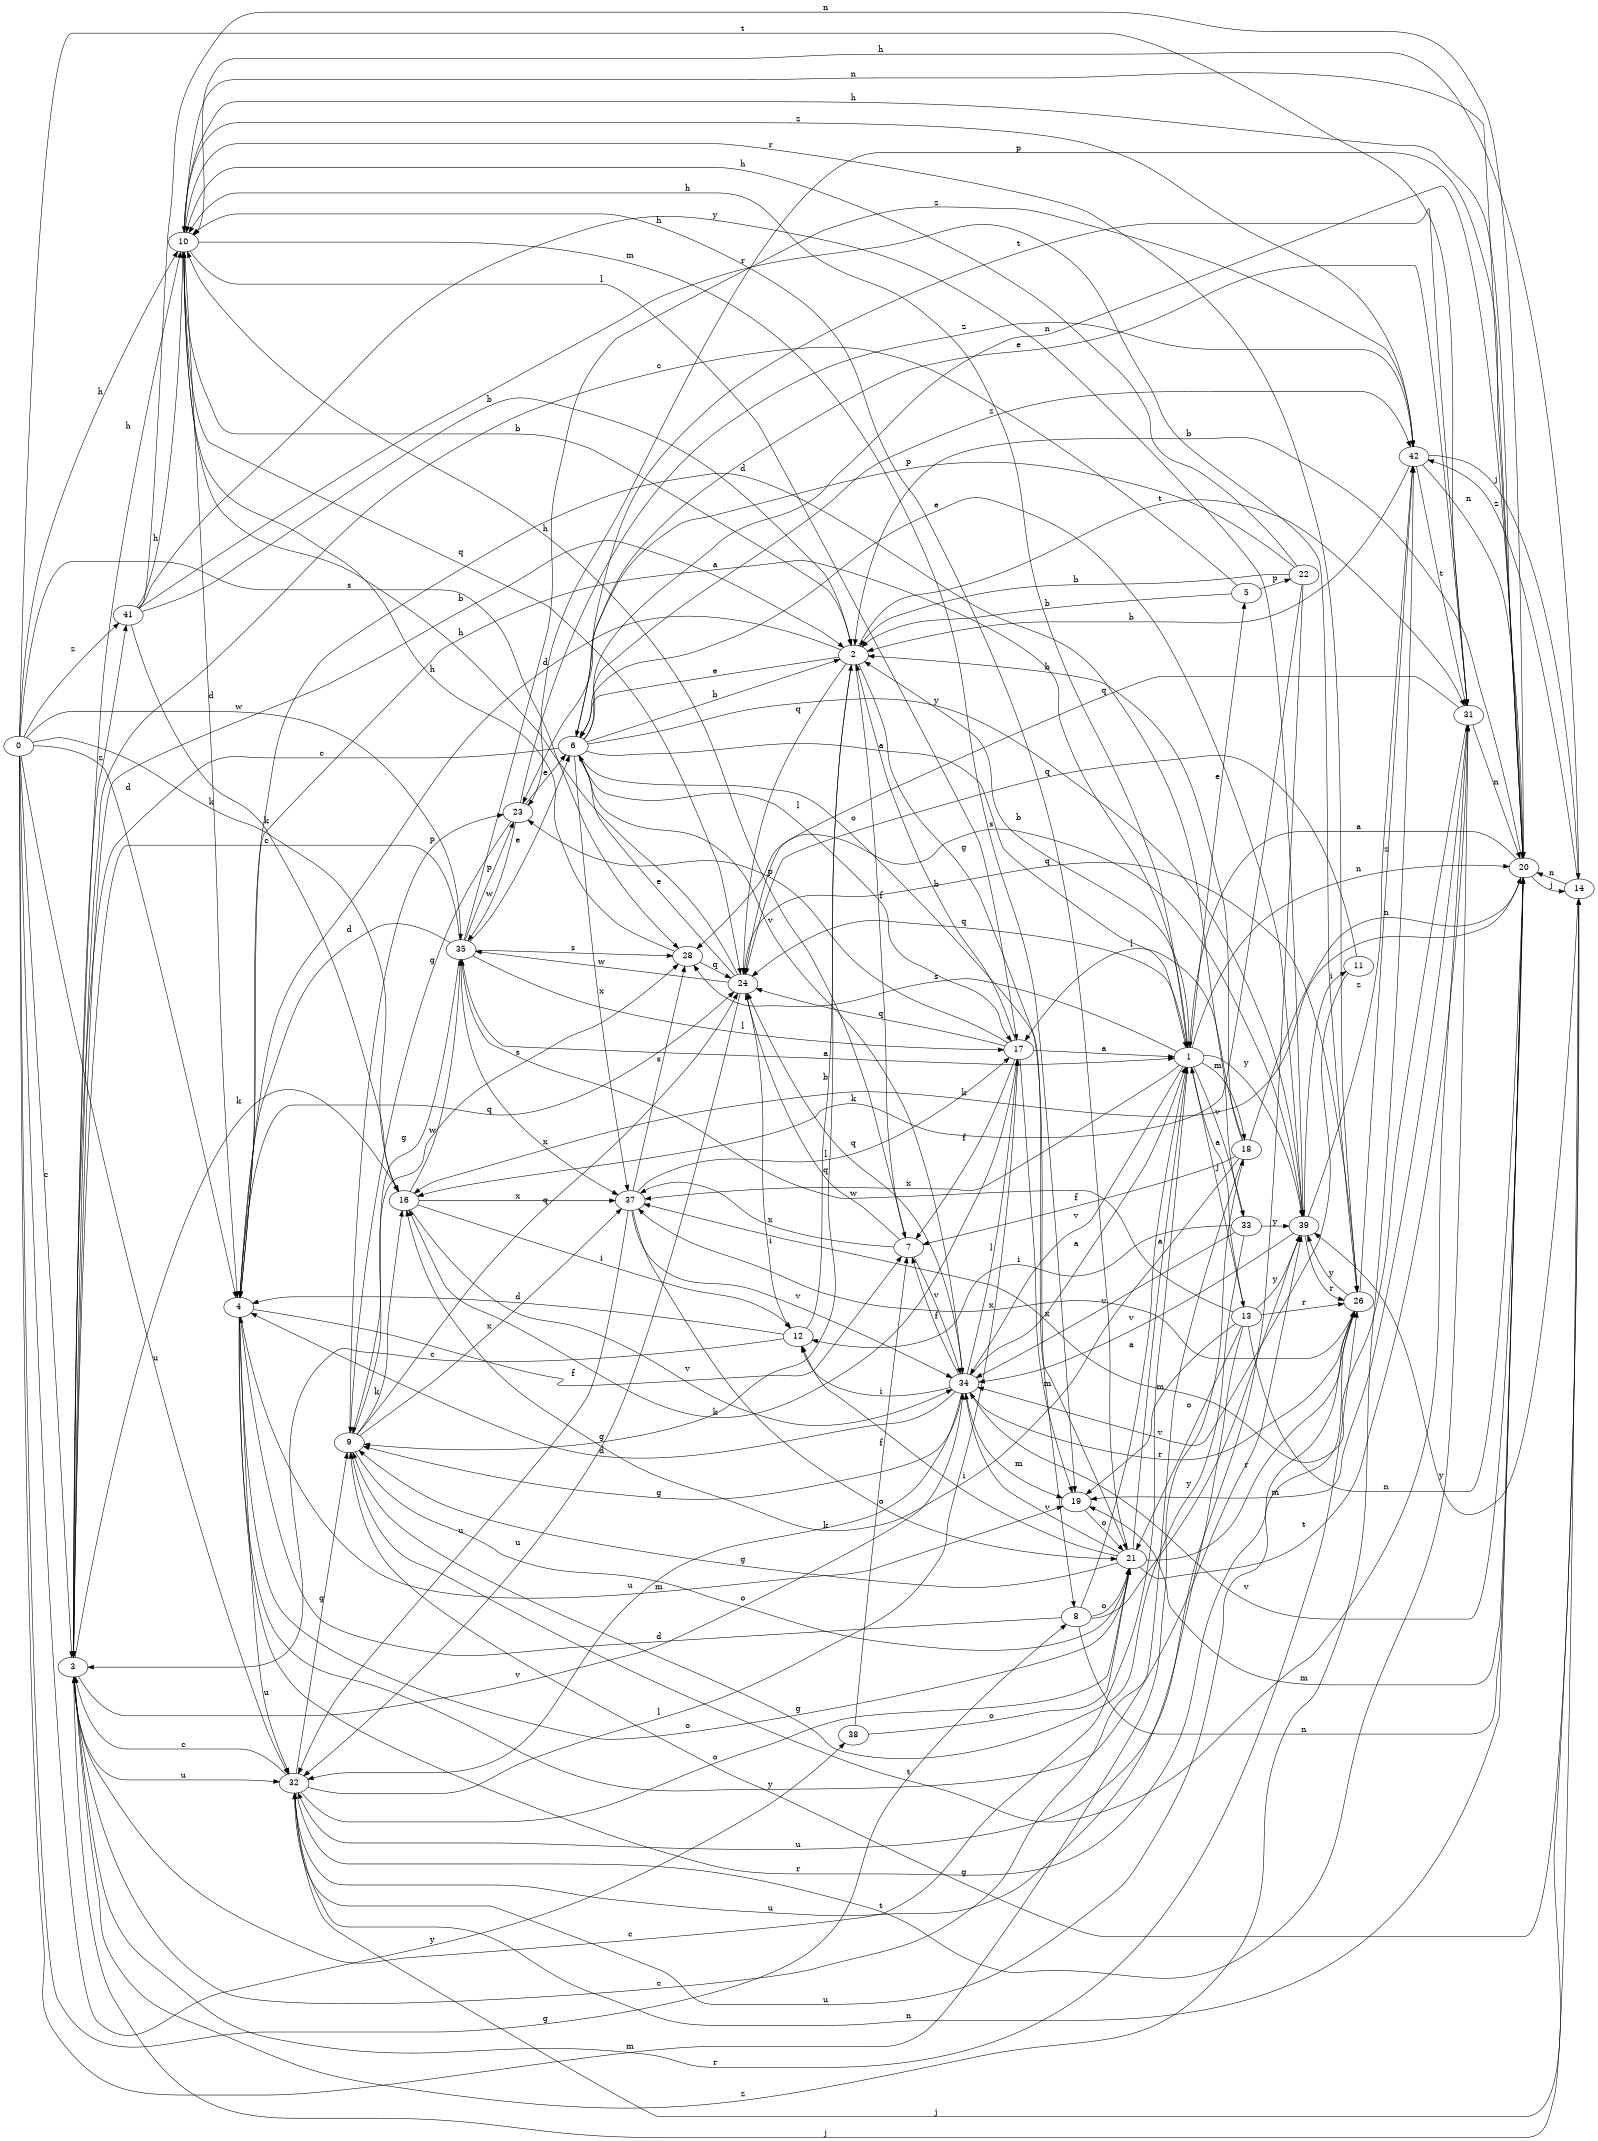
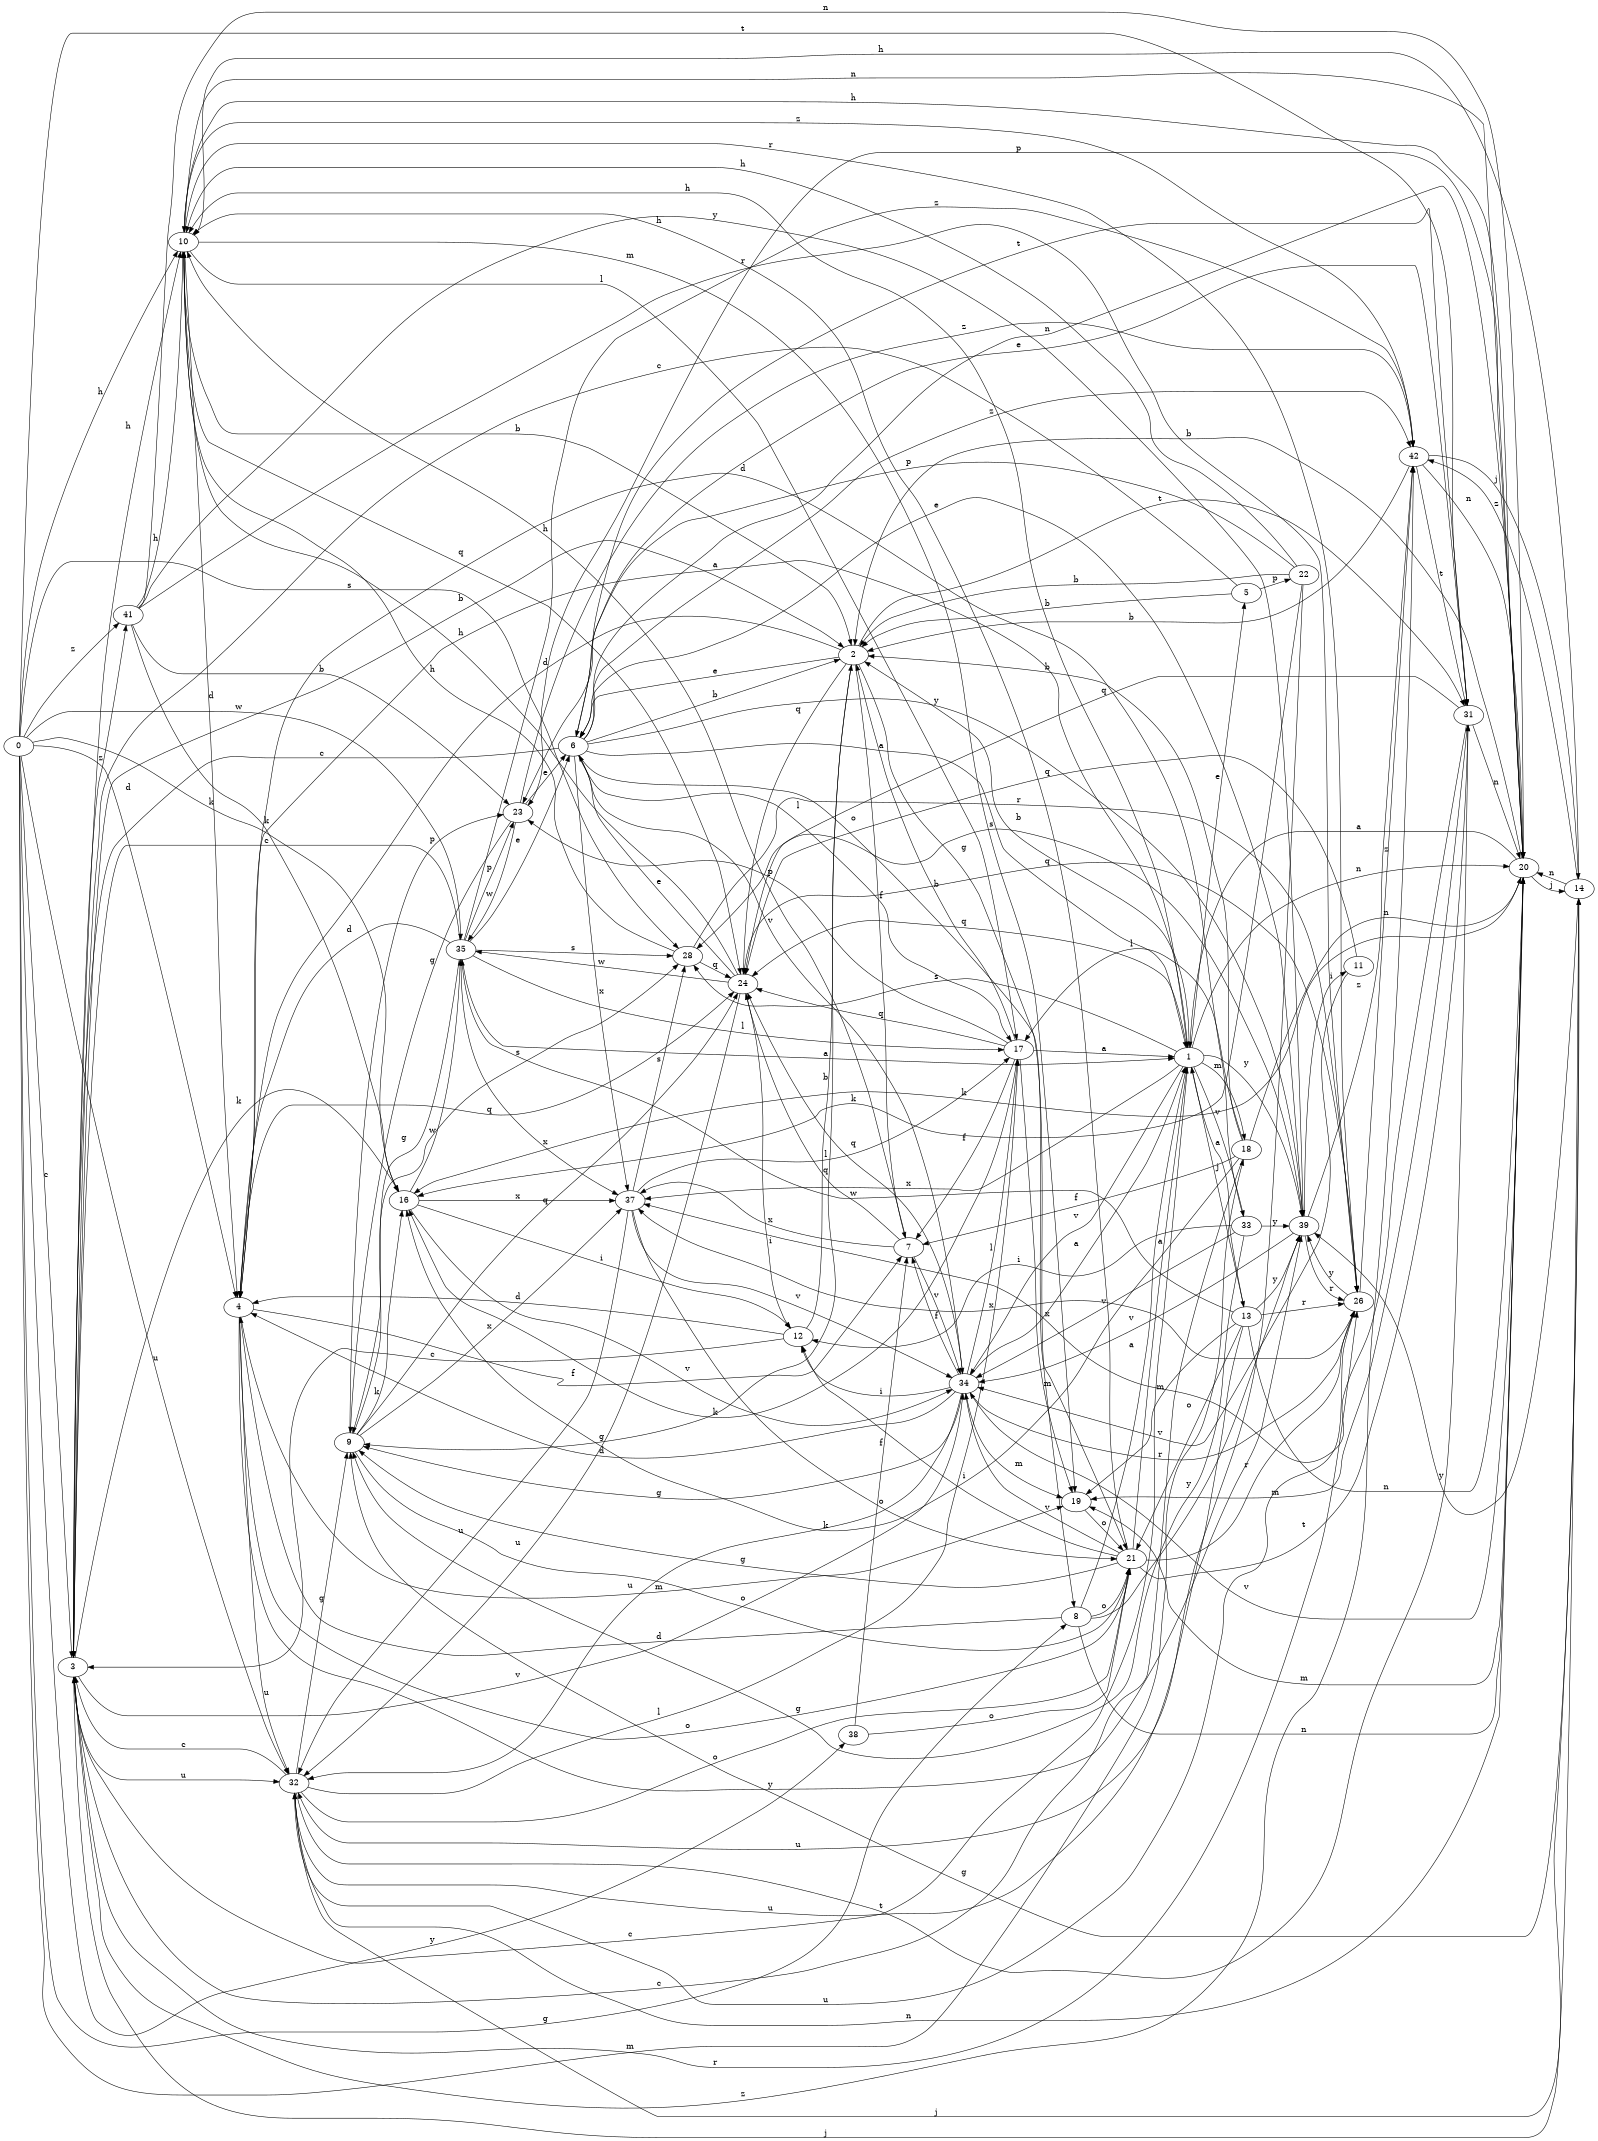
edge "41" -> "2": now "41" -> "23"
edge "9" -> "31": removed, label "t"
edge "4" -> "26": now "28" -> "26"
